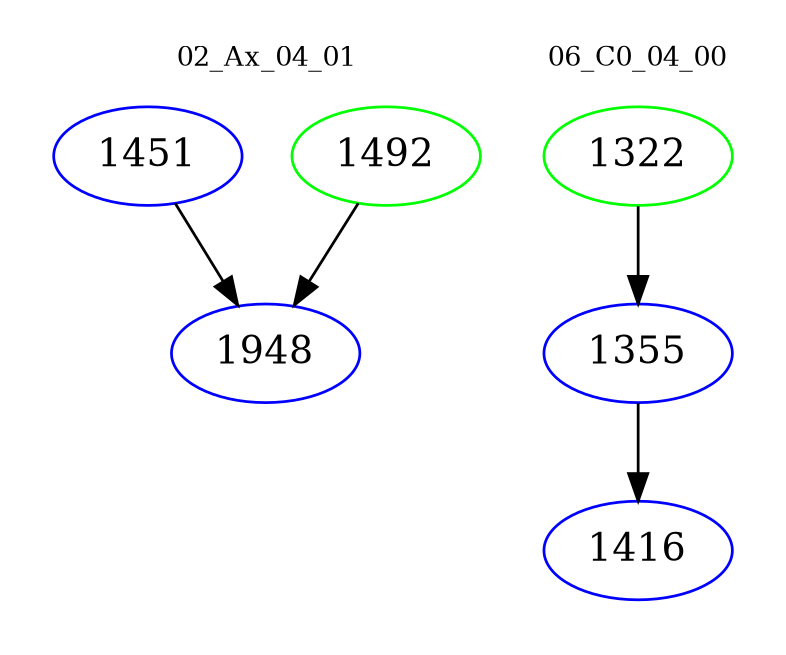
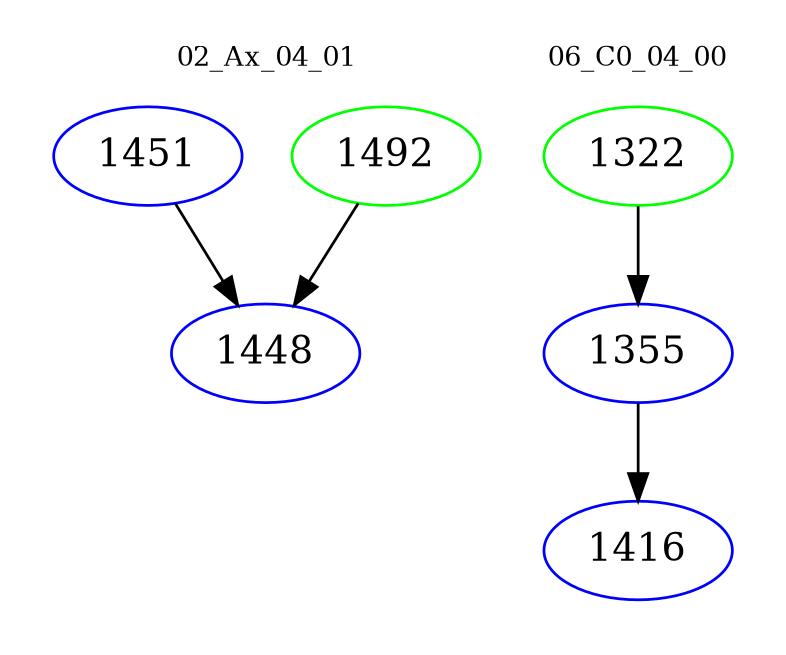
node "1948": label "1948" -> "1448"
